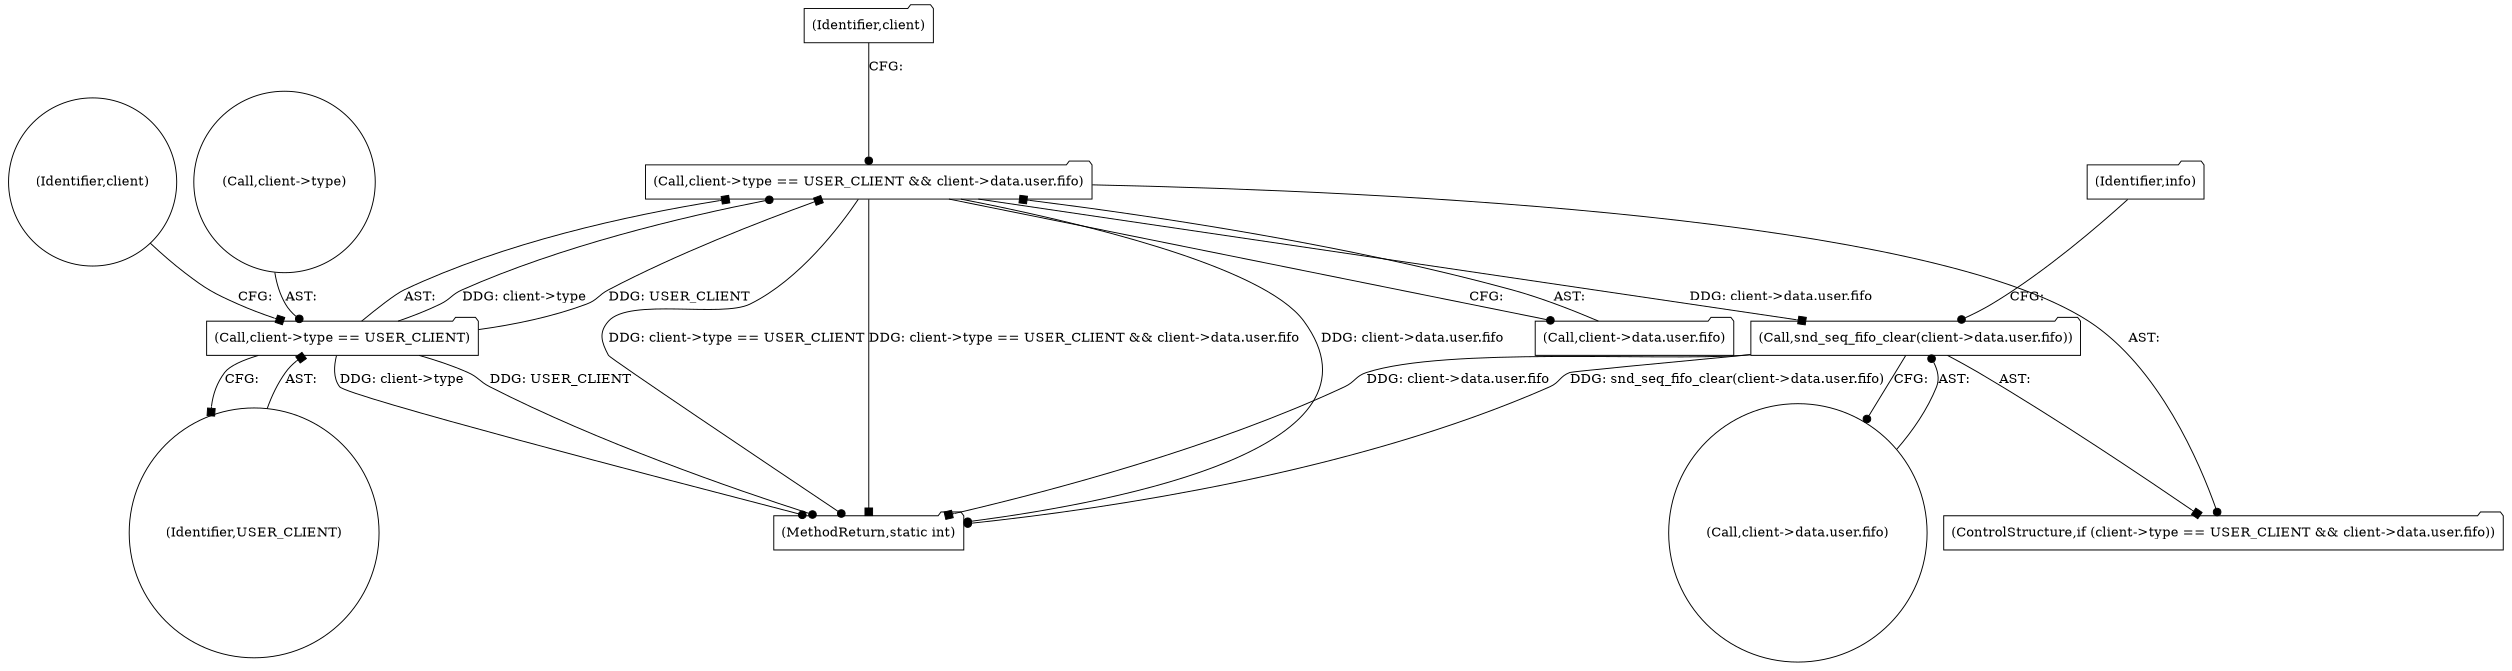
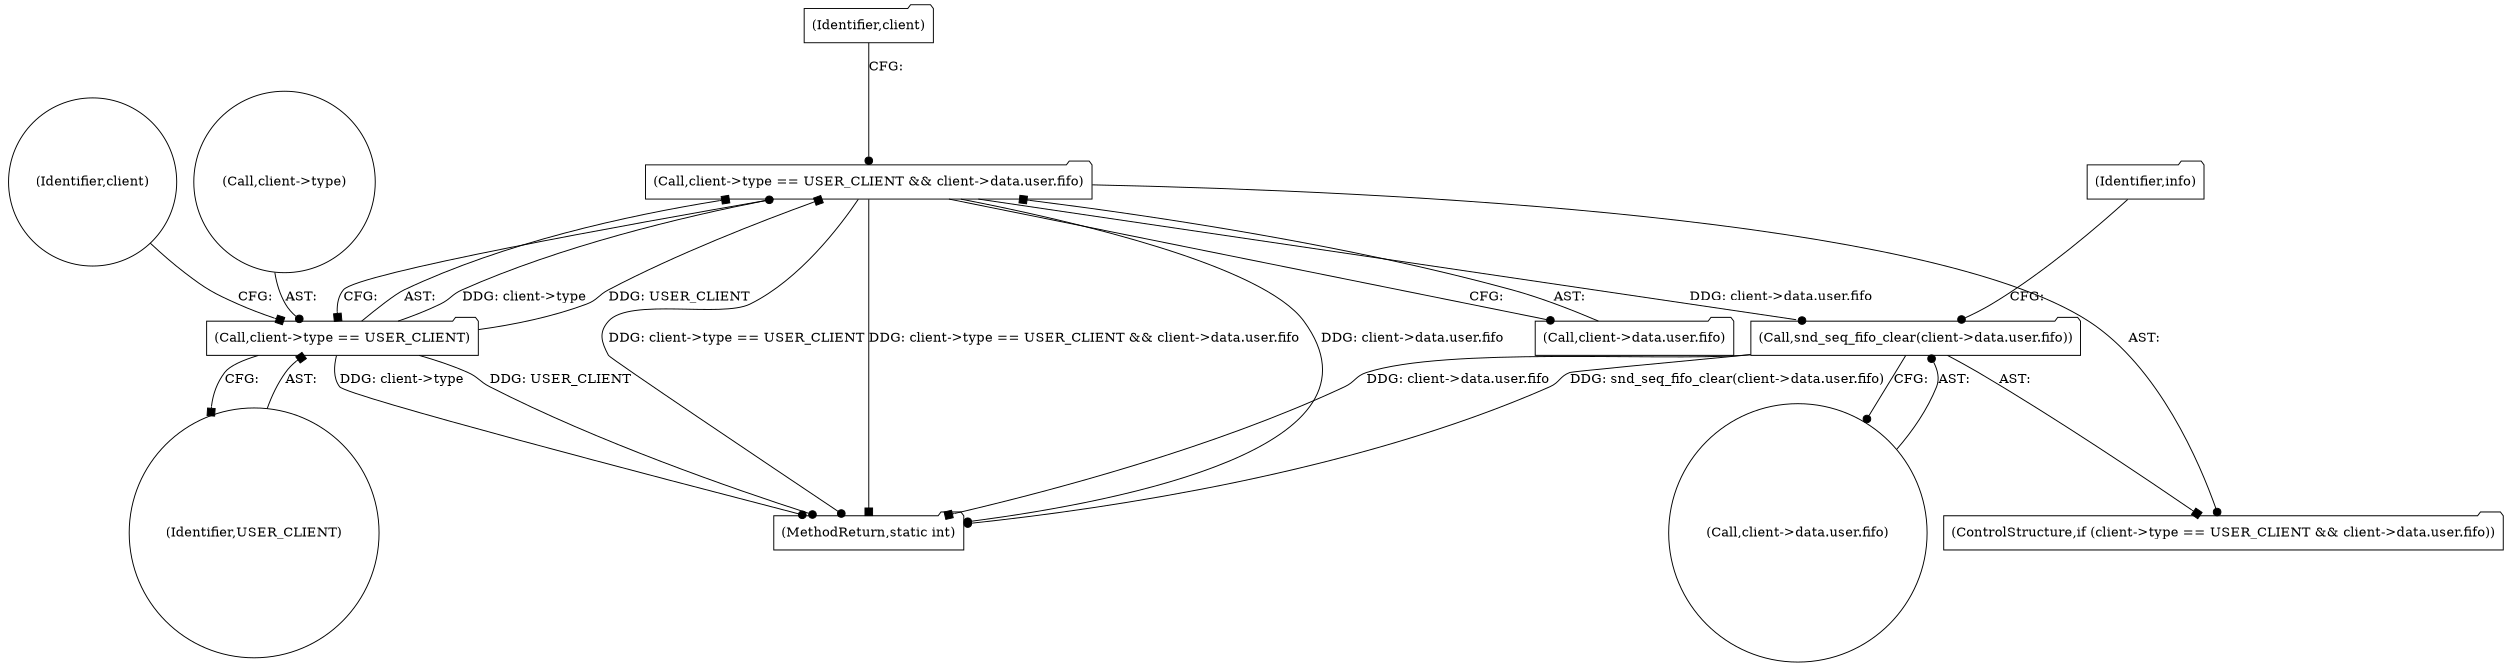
edge "(Call,client->type == USER_CLIENT && client->data.user.fifo)" -> "(Call,client->type == USER_CLIENT)": added, label "CFG:"
edge "(Call,client->type == USER_CLIENT && client->data.user.fifo)" -> "(Call,snd_seq_fifo_clear(client->data.user.fifo))": arrowhead box -> dot
